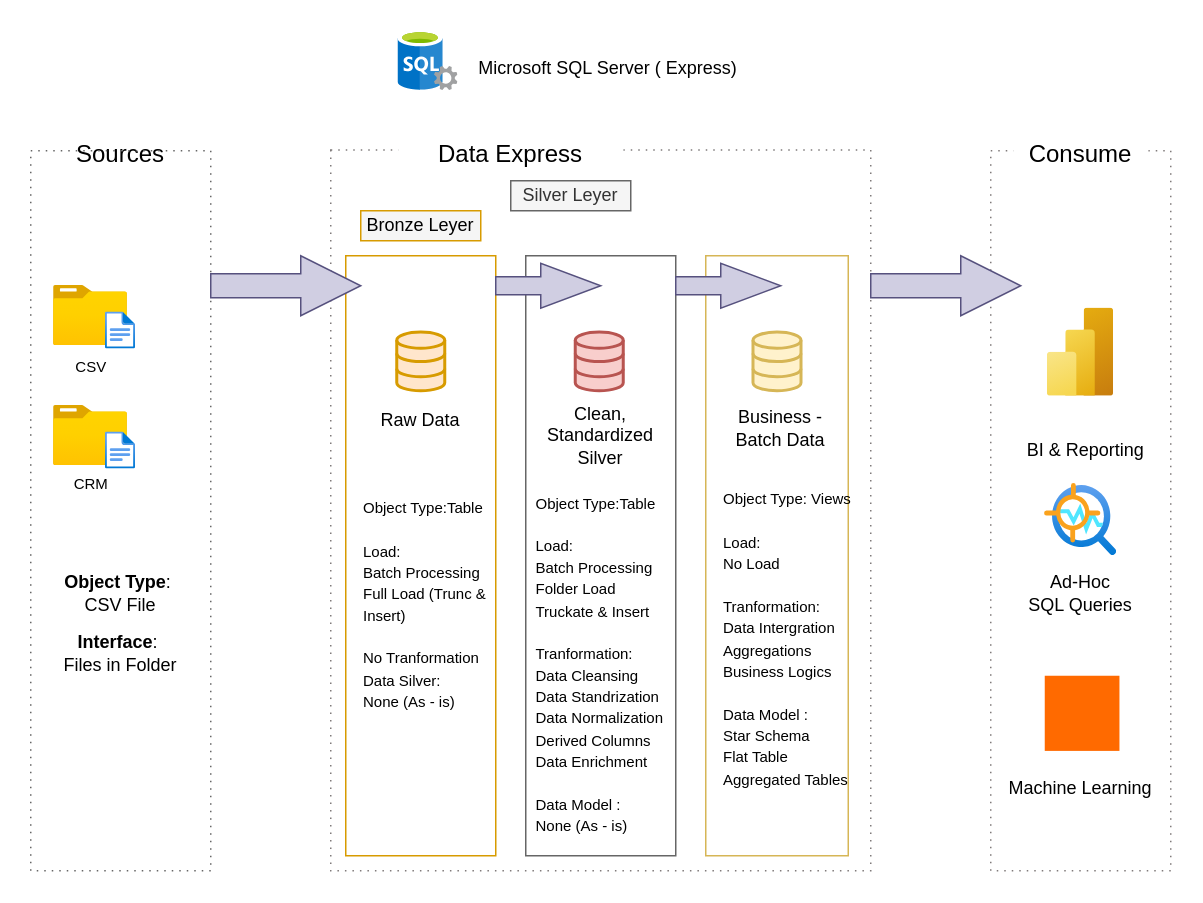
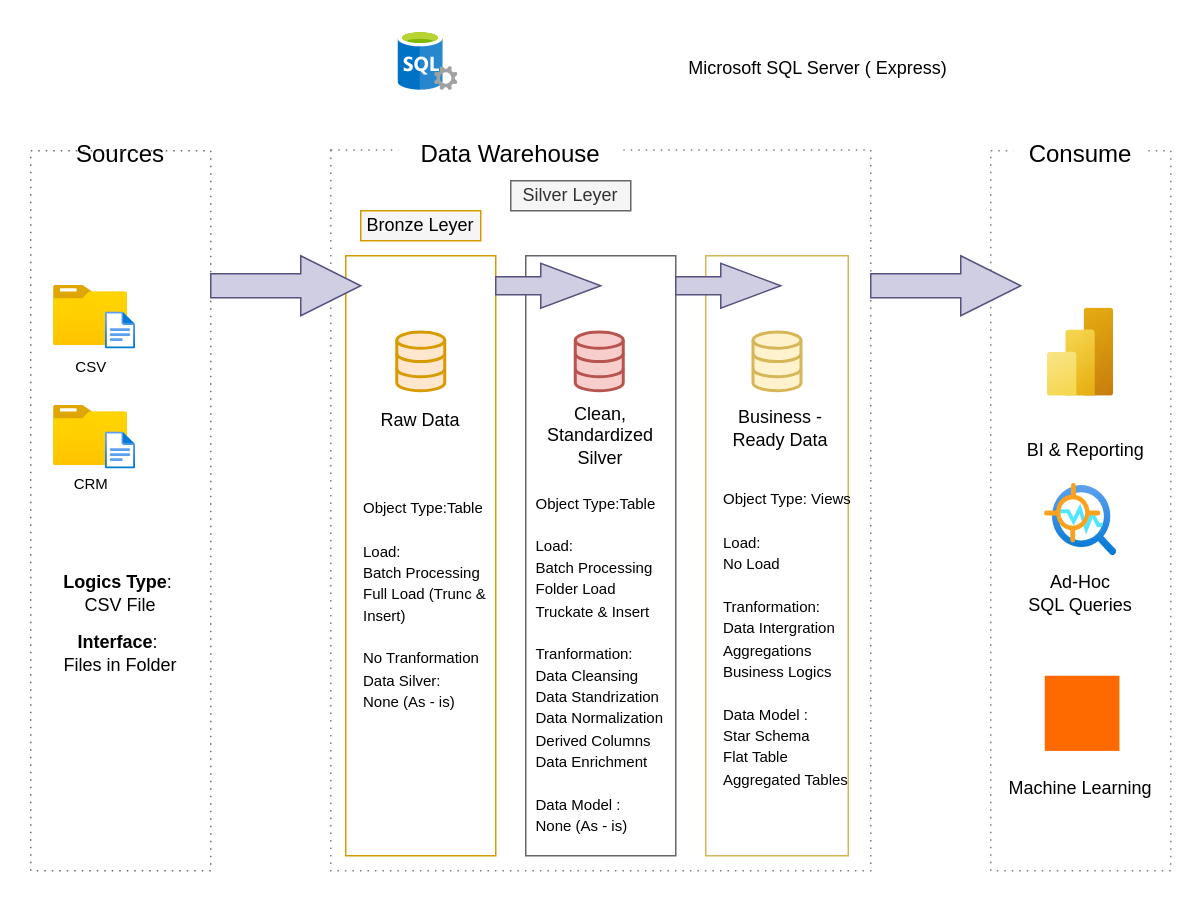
node "Microsoft SQL Server ( Express)": moved (608, 68) -> (818, 68)
node "Data Express": label "Data Express" -> "Data Warehouse"
node "Business - Batch Data": label "Business - Batch Data" -> "Business - Ready Data"
node "Object Type: CSV File": label "Object Type: CSV File" -> "Logics Type: CSV File"
